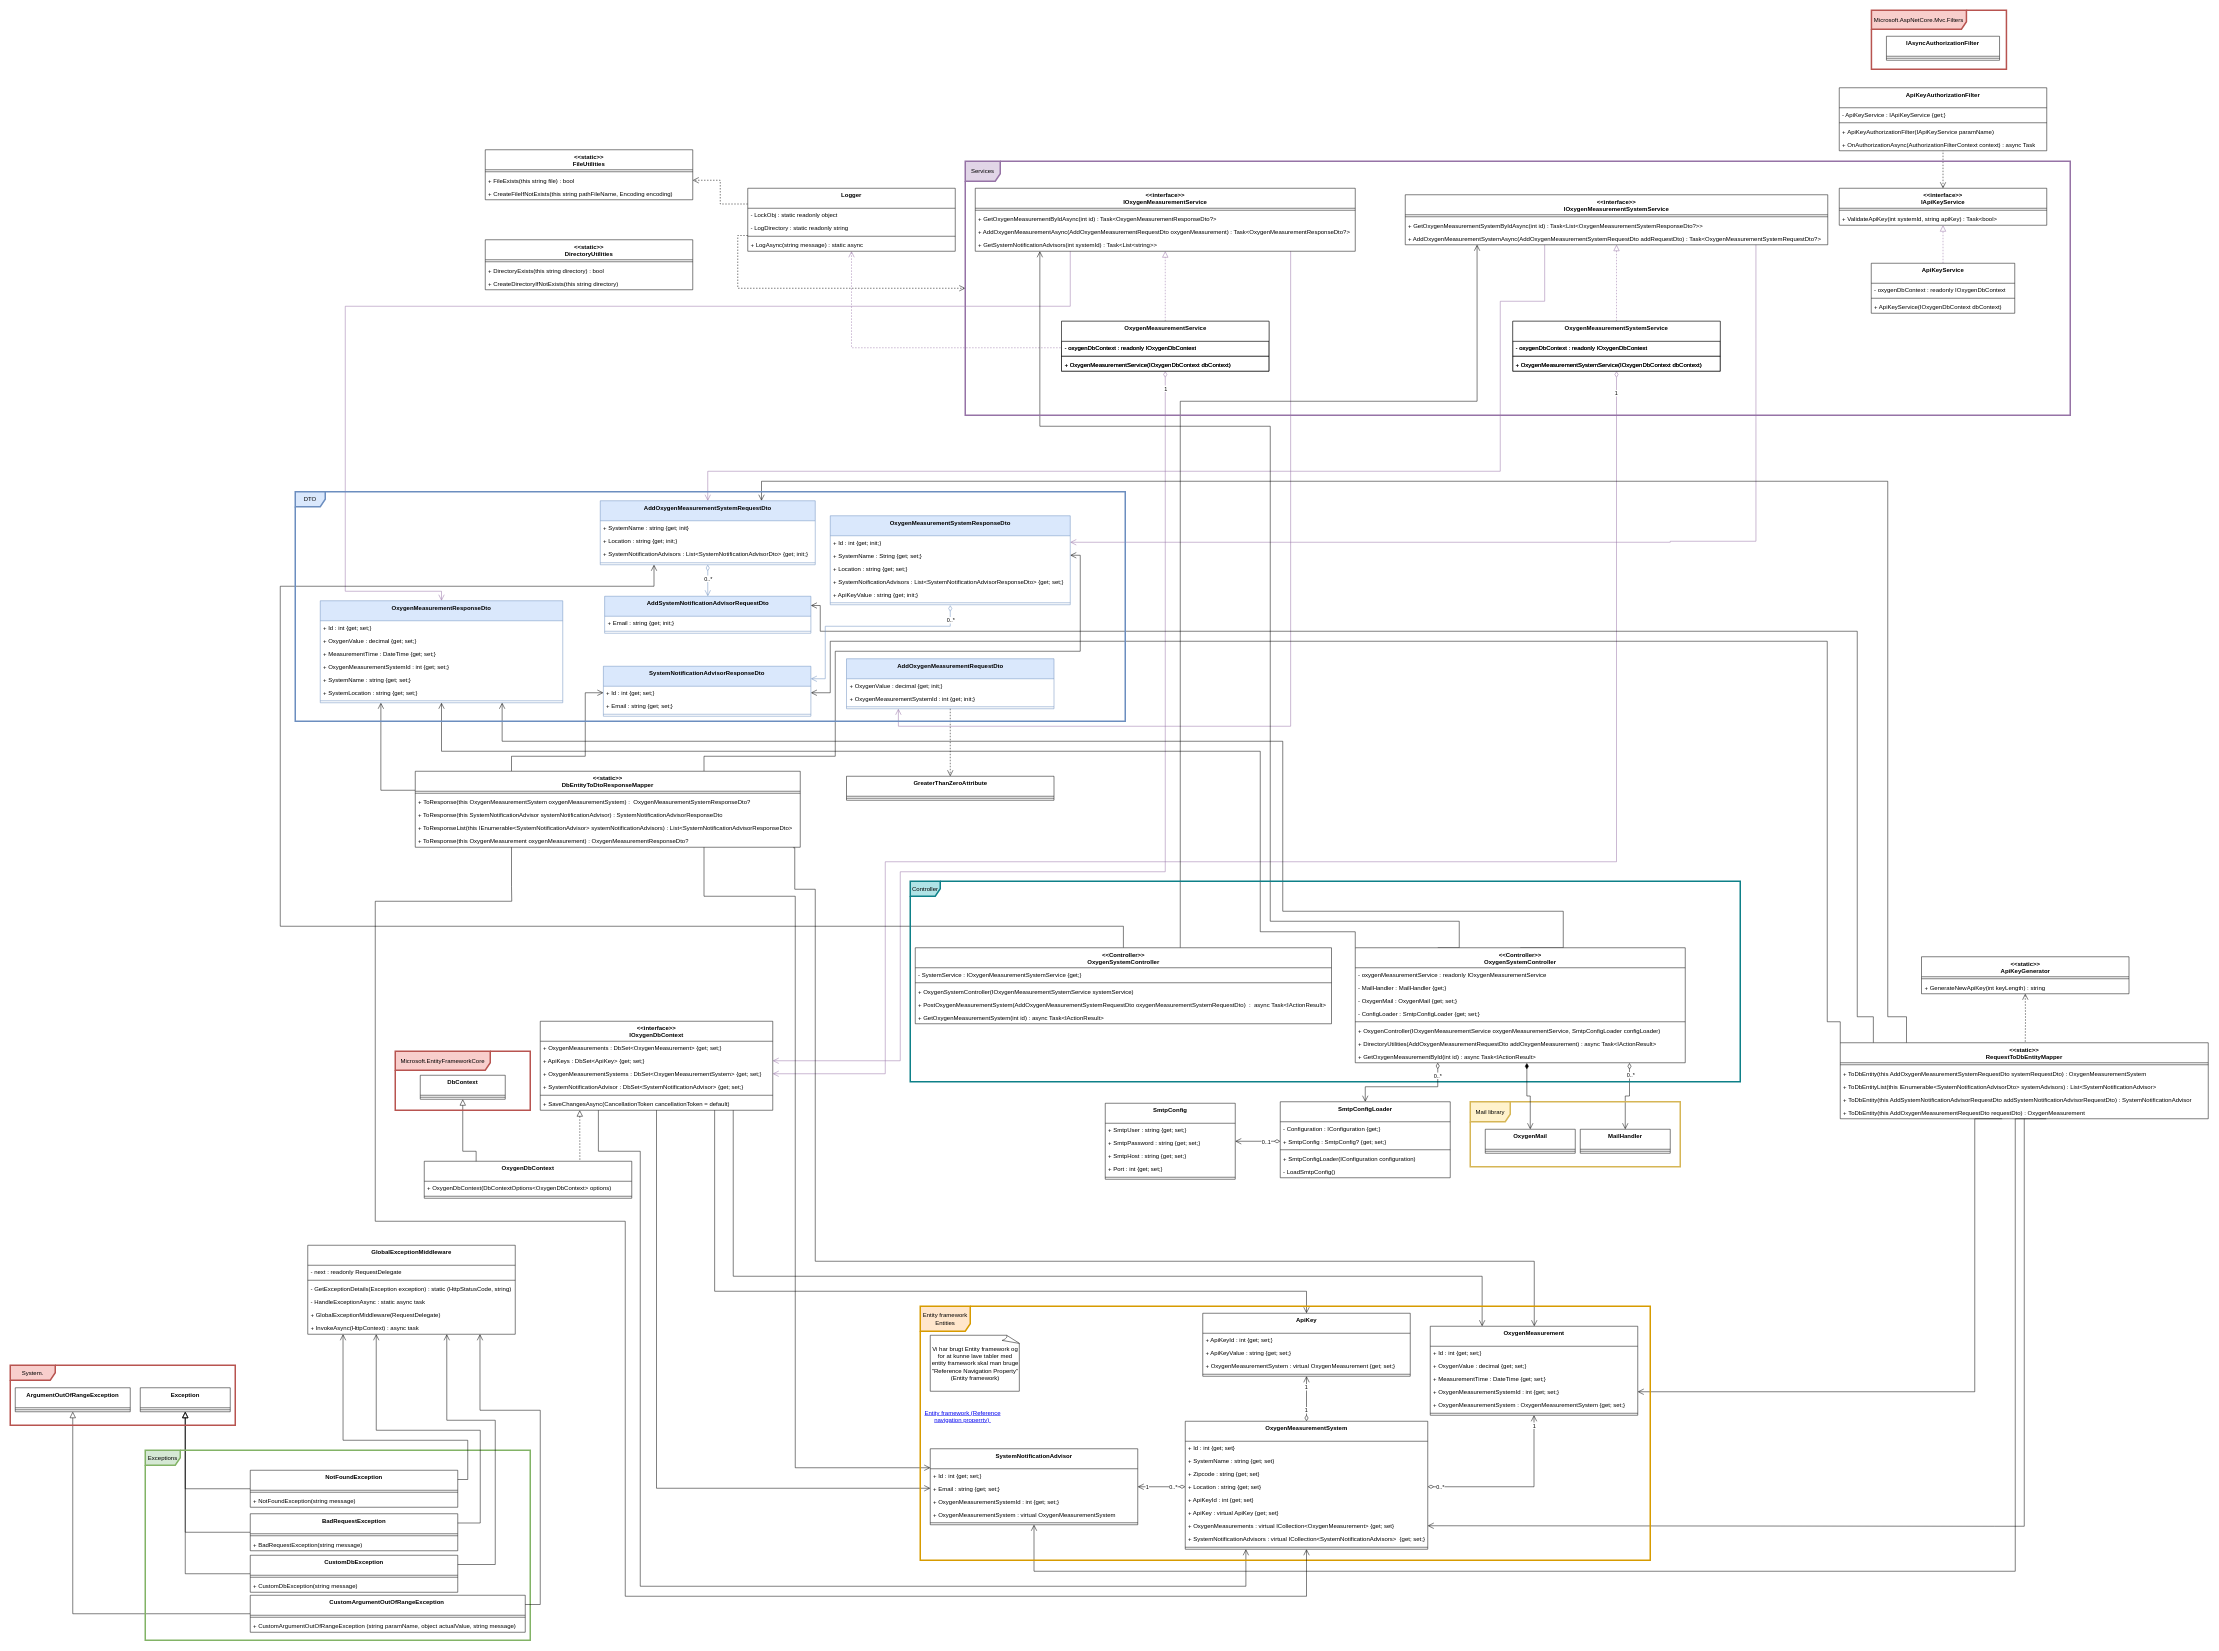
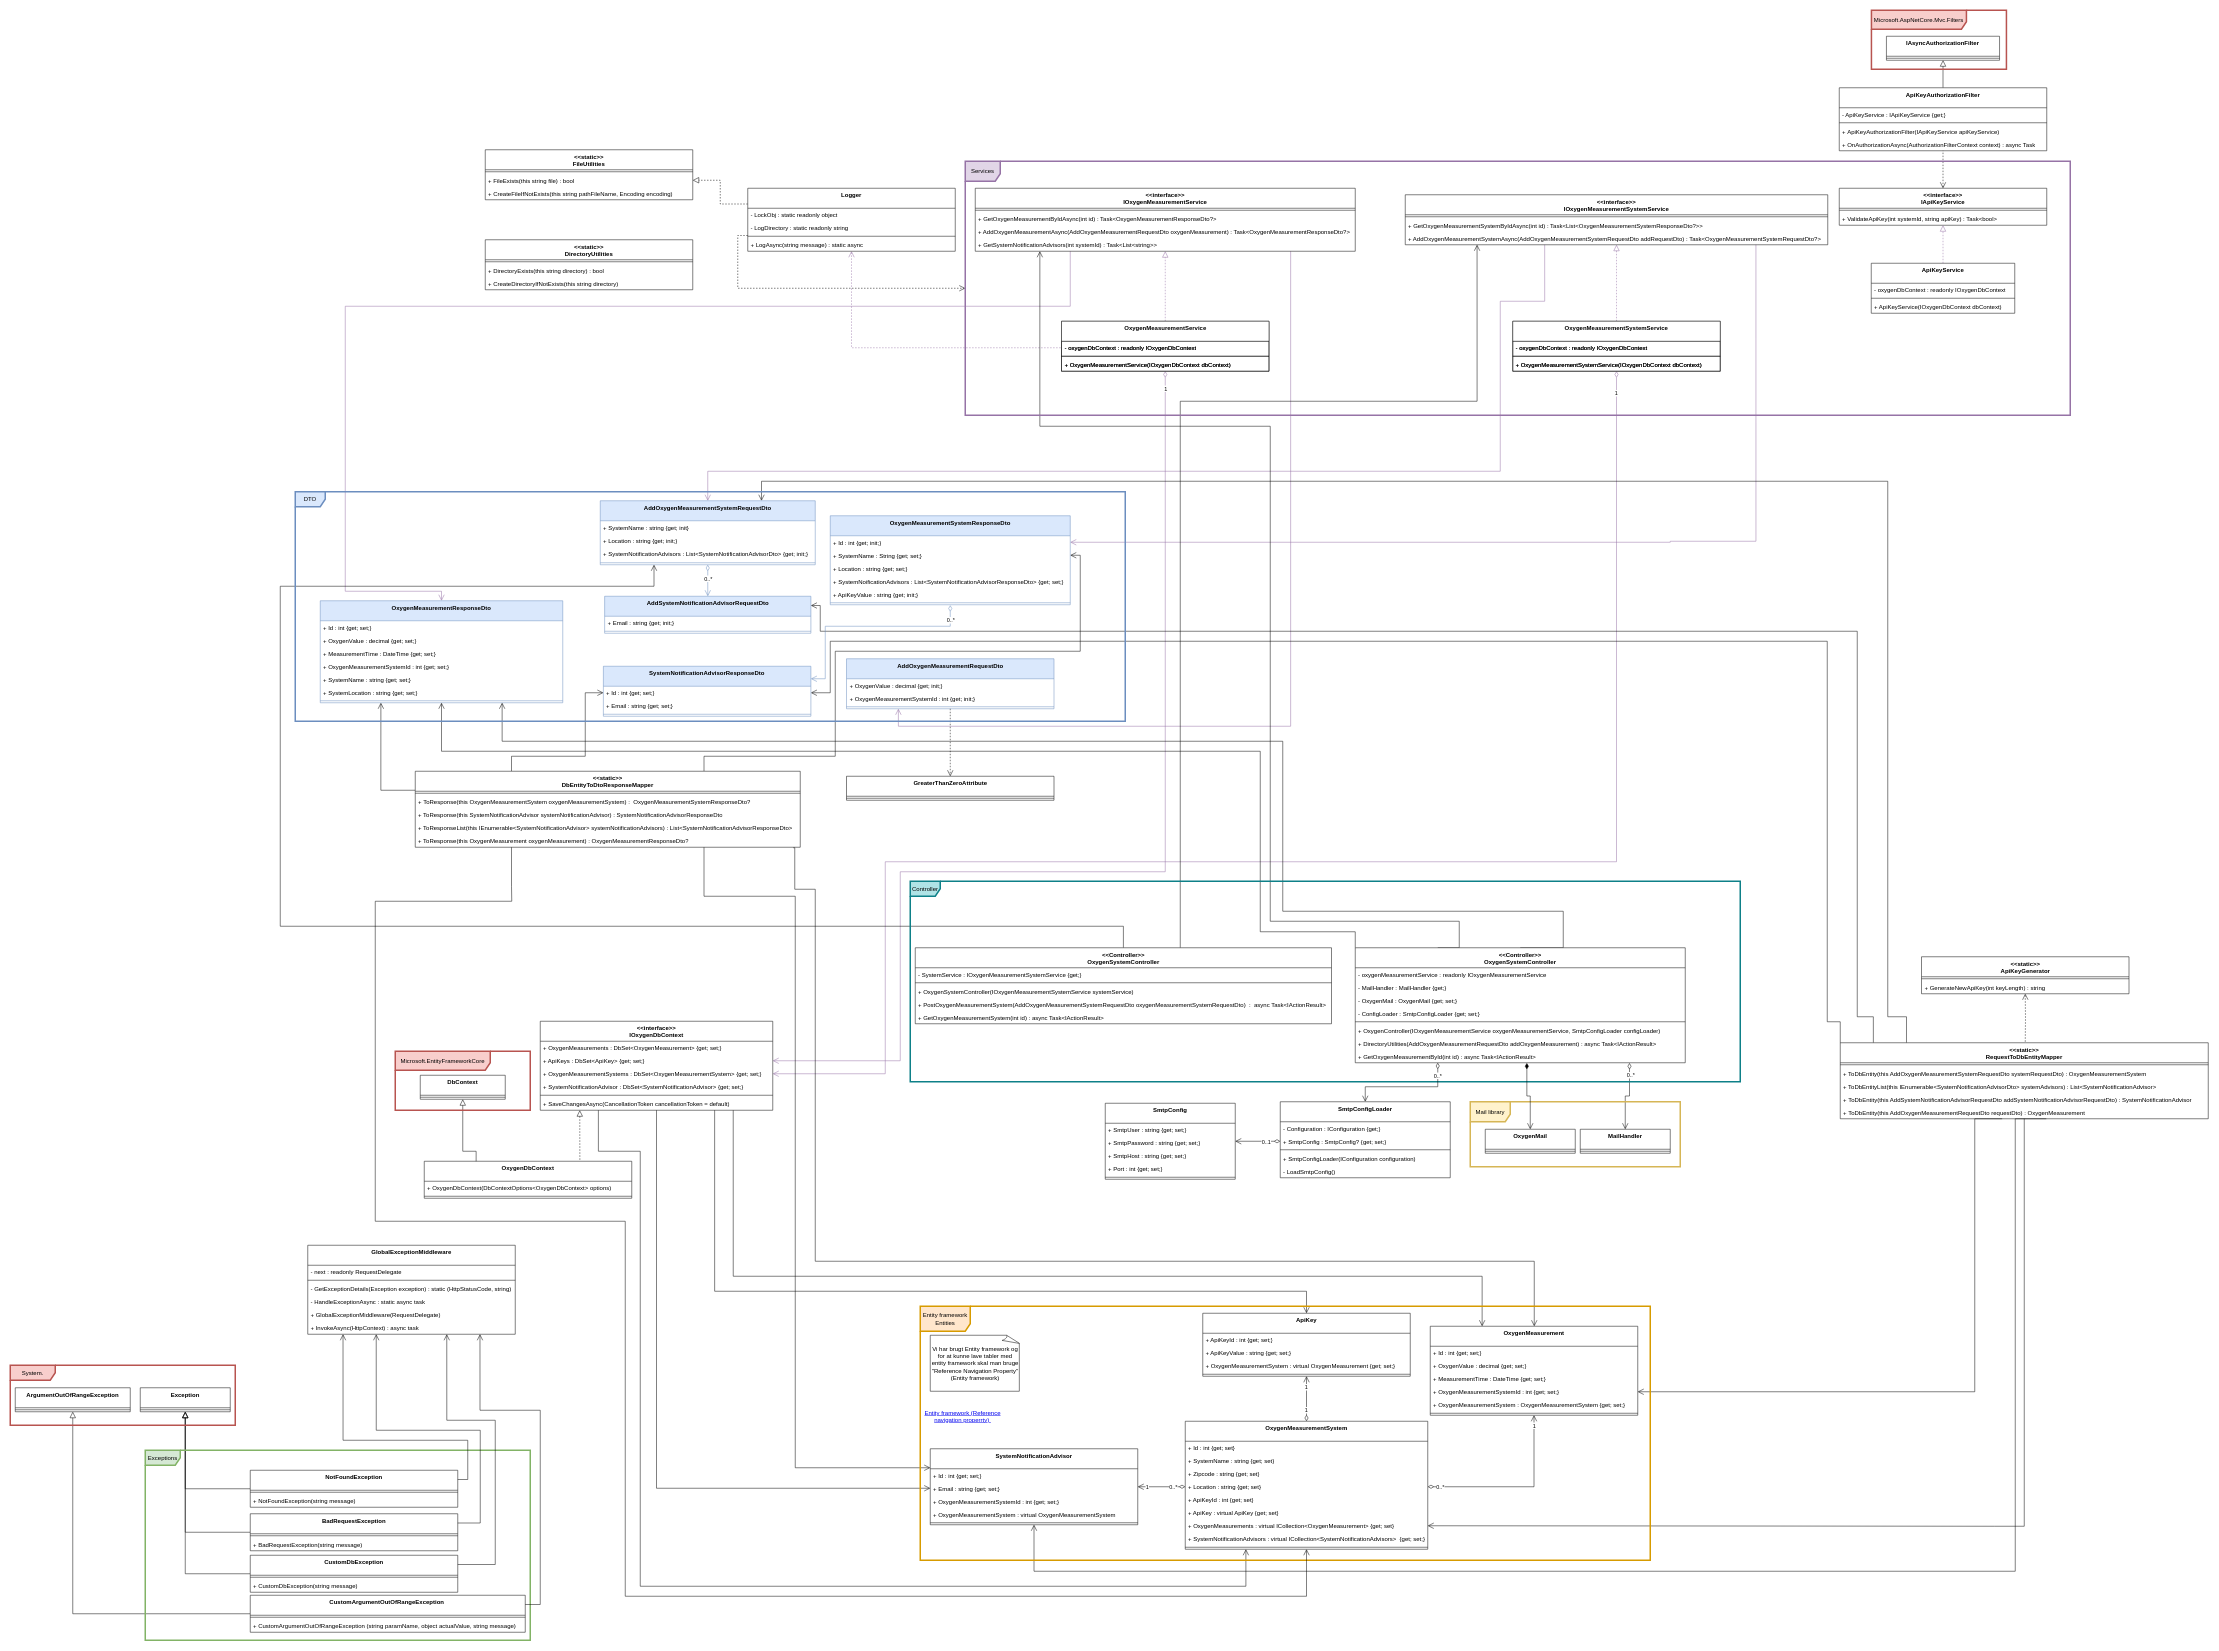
edge "ApiKeyAuthorizationFilter" -> "IAsyncAuthorizationFilter": added
node "+ ApiKeyAuthorizationFilter(IApiKeyService paramName)": label "+ ApiKeyAuthorizationFilter(IApiKeyService paramName)" -> "+ ApiKeyAuthorizationFilter(IApiKeyService apiKeyService)"
edge "Logger" -> "+ FileExists(this string file) : bool": arrowhead open -> block
